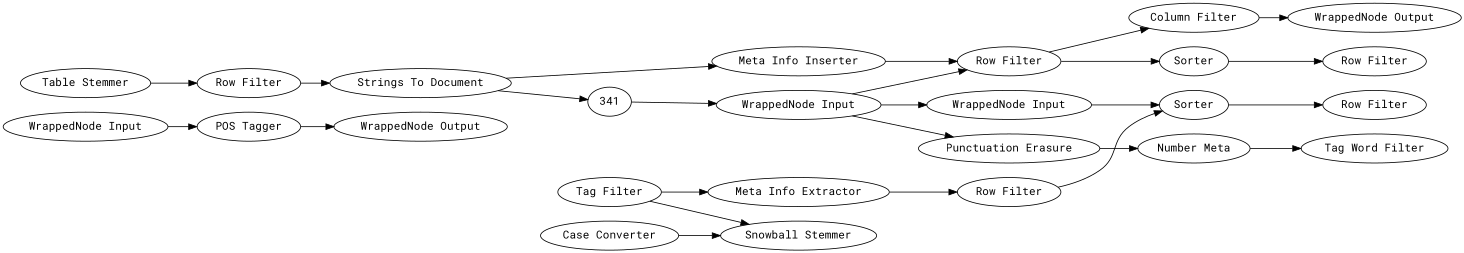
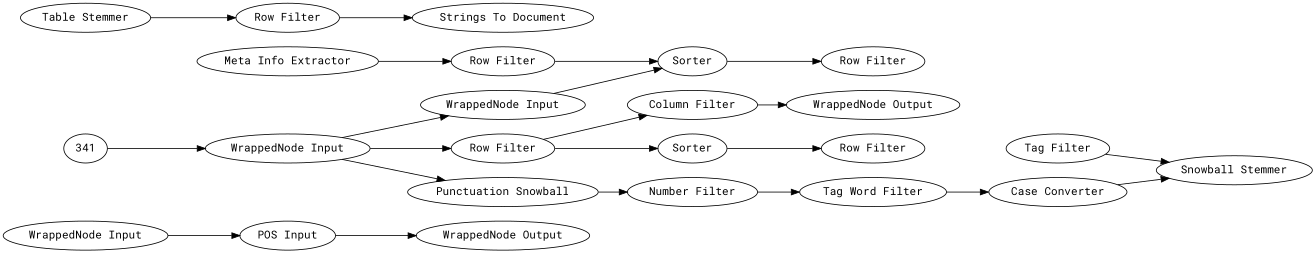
node "Meta Info Inserter": removed
edge "Strings To Document" -> "341": removed
node "POS Tagger": label "POS Tagger" -> "POS Input"
node "Punctuation Erasure": label "Punctuation Erasure" -> "Punctuation Snowball"
node "Number Meta": label "Number Meta" -> "Number Filter"
edge "Tag Filter" -> "Meta Info Extractor": removed
edge "Tag Word Filter" -> "Case Converter": added
